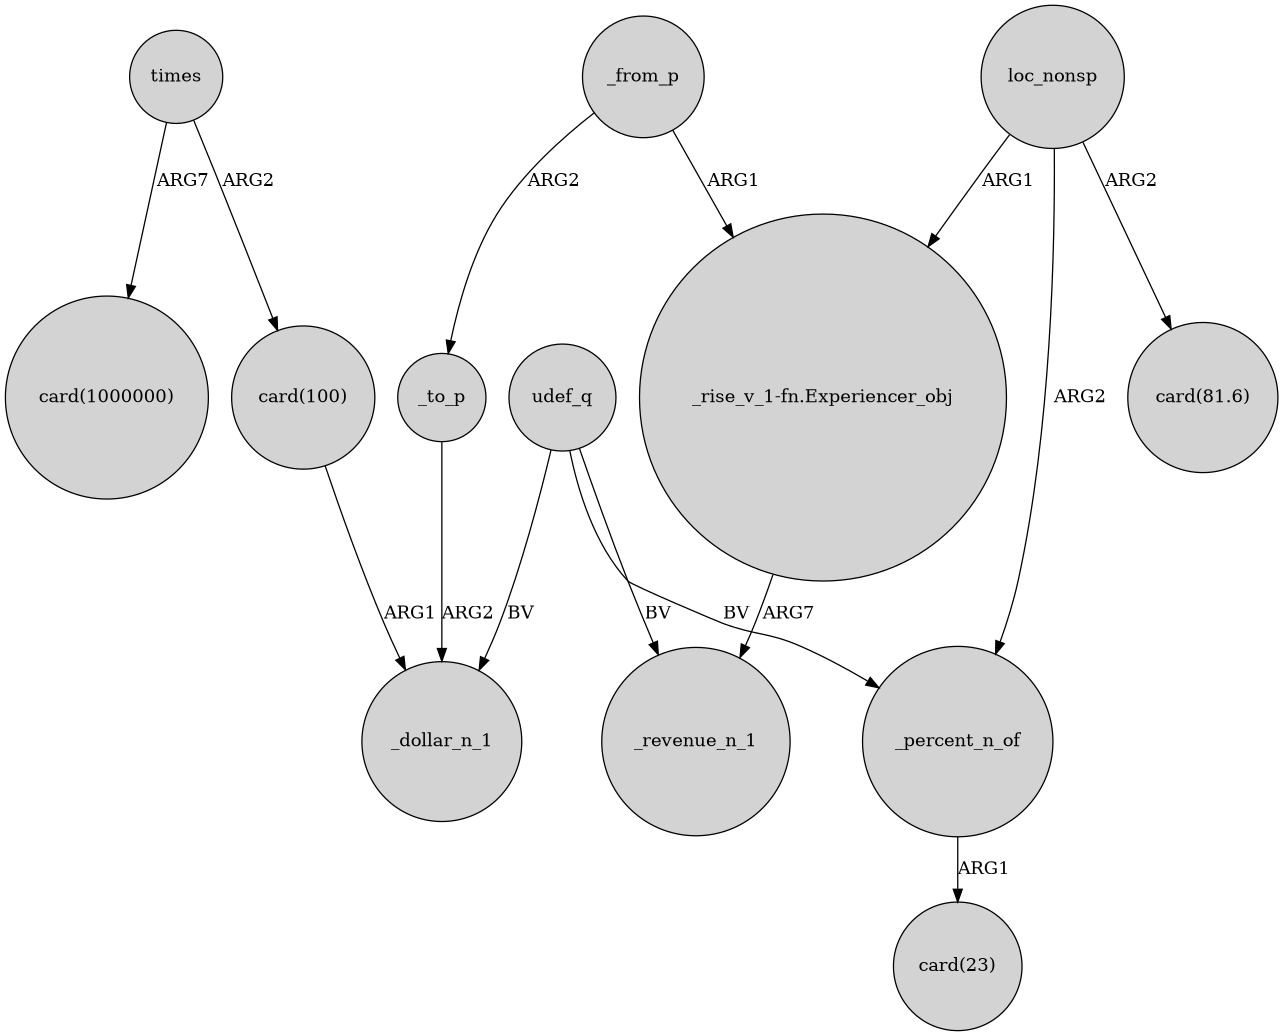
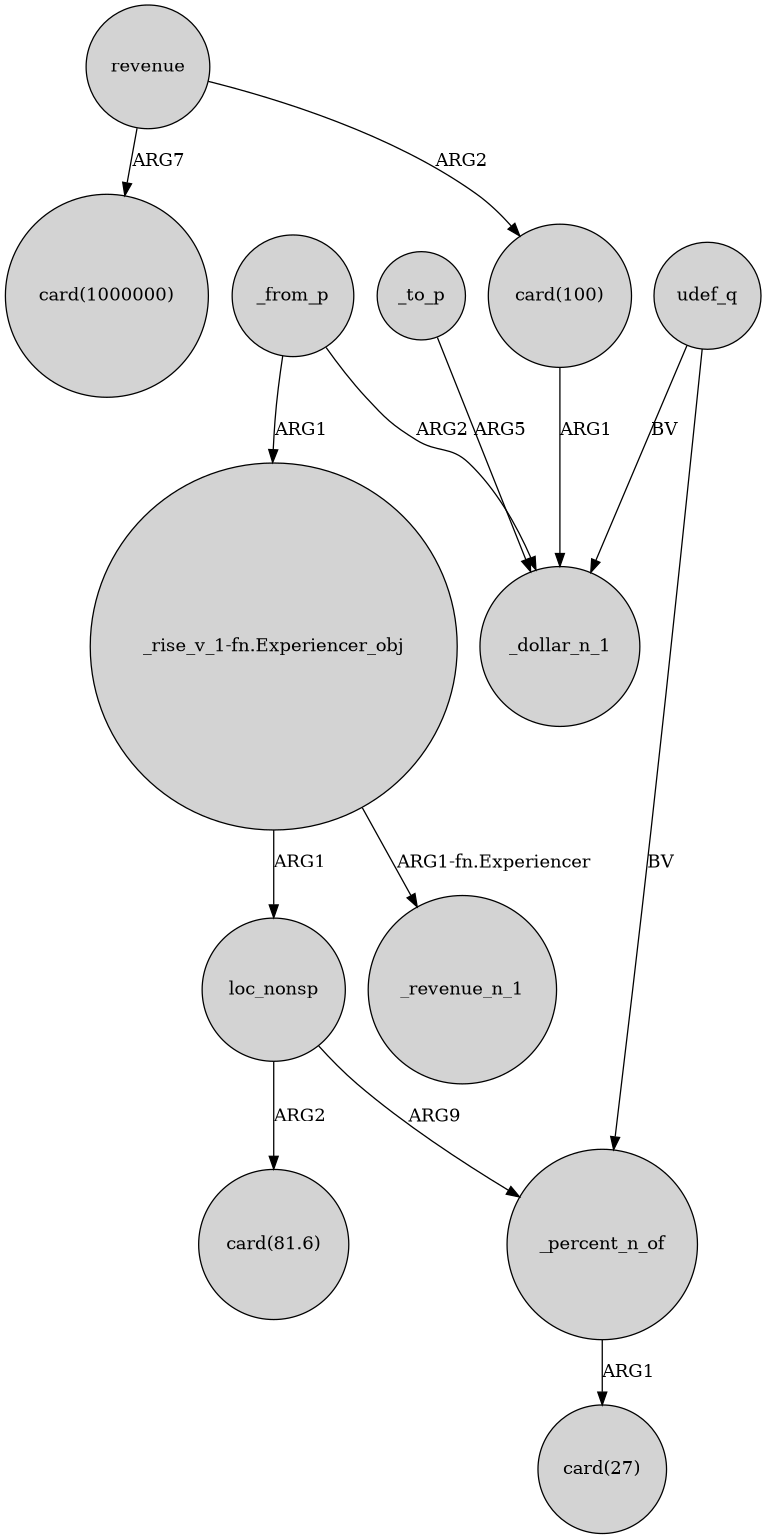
node "times": label "times" -> "revenue"
edge "loc_nonsp" -> "_rise_v_1-fn.Experiencer_obj": reversed
edge "_from_p" -> "_to_p": now "_from_p" -> "_dollar_n_1"
edge "loc_nonsp" -> "_percent_n_of": label "ARG2" -> "ARG9"
edge "udef_q" -> "_revenue_n_1": removed, label "BV"
edge "_to_p" -> "_dollar_n_1": label "ARG2" -> "ARG5"
edge "_rise_v_1-fn.Experiencer_obj" -> "_revenue_n_1": label "ARG7" -> "ARG1-fn.Experiencer"
node "card(23)": label "card(23)" -> "card(27)"
